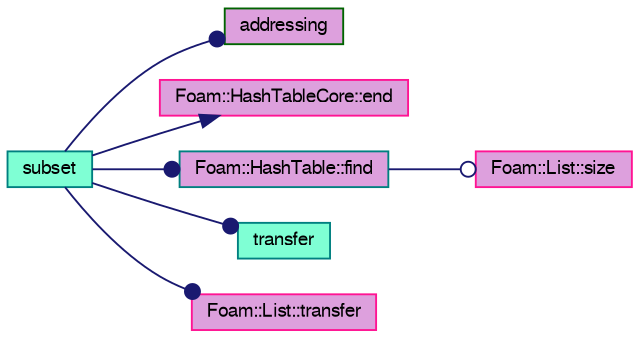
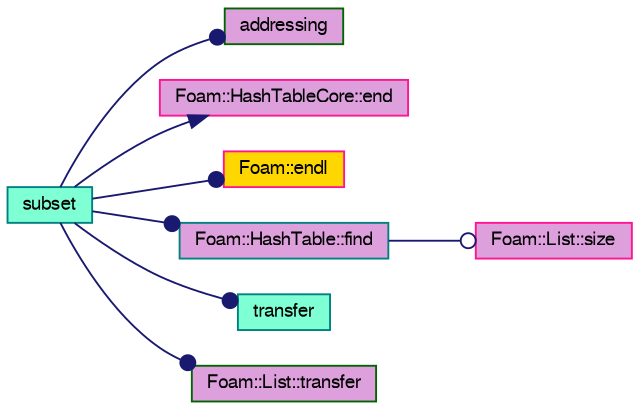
node "Foam::endl": added
node "Foam::List::transfer": color deeppink -> darkgreen
